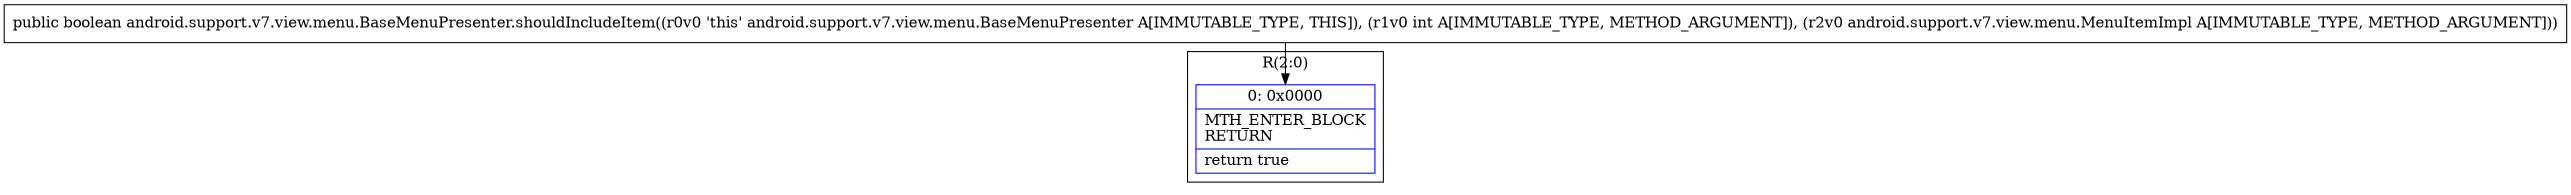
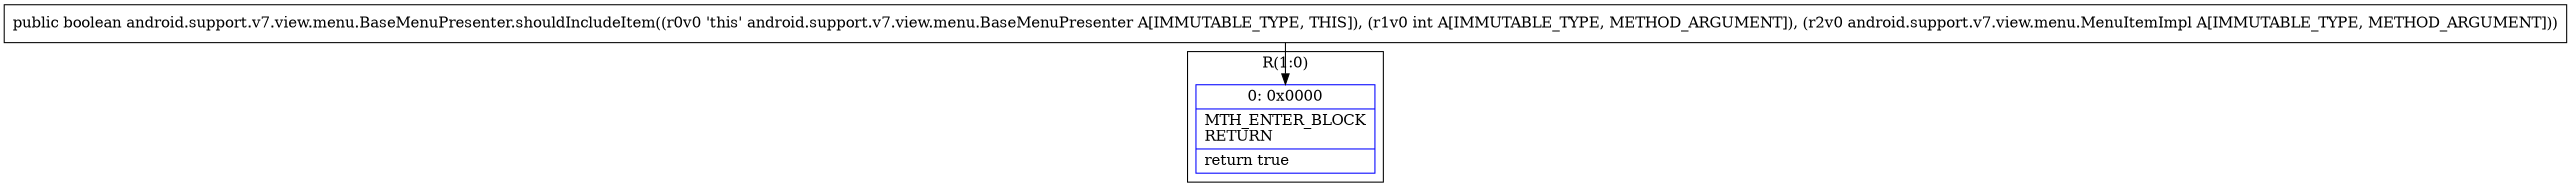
cluster "R(2:0)": label "R(2:0)" -> "R(1:0)"
